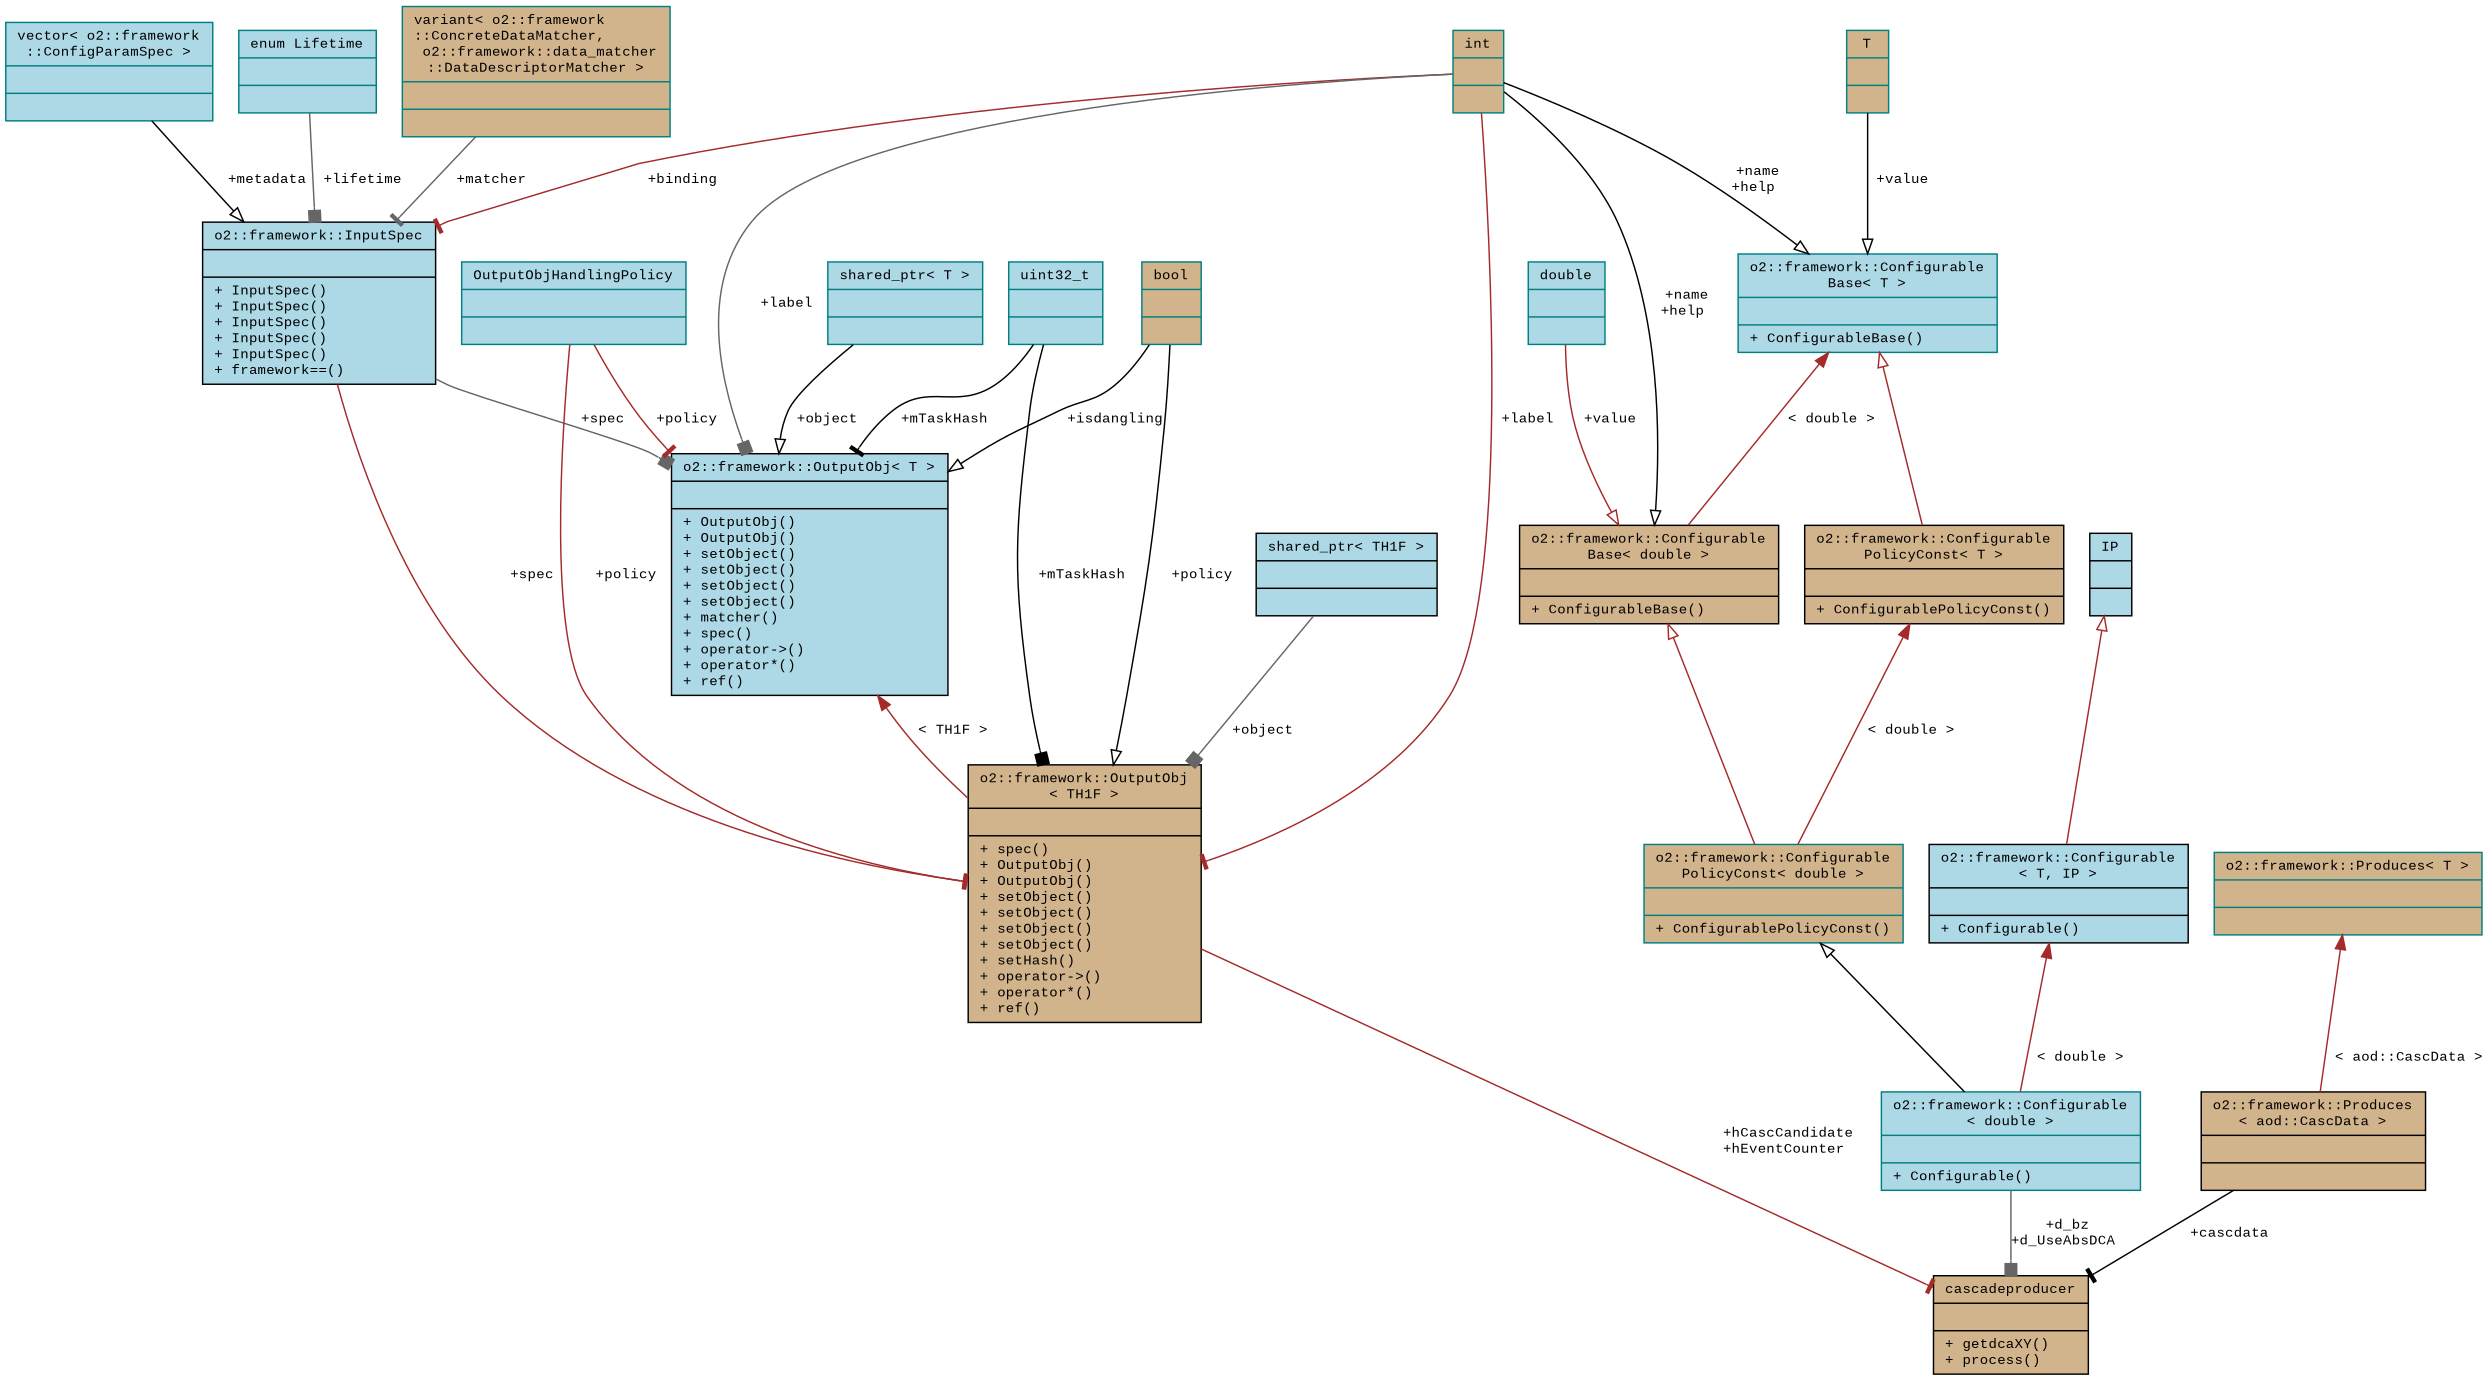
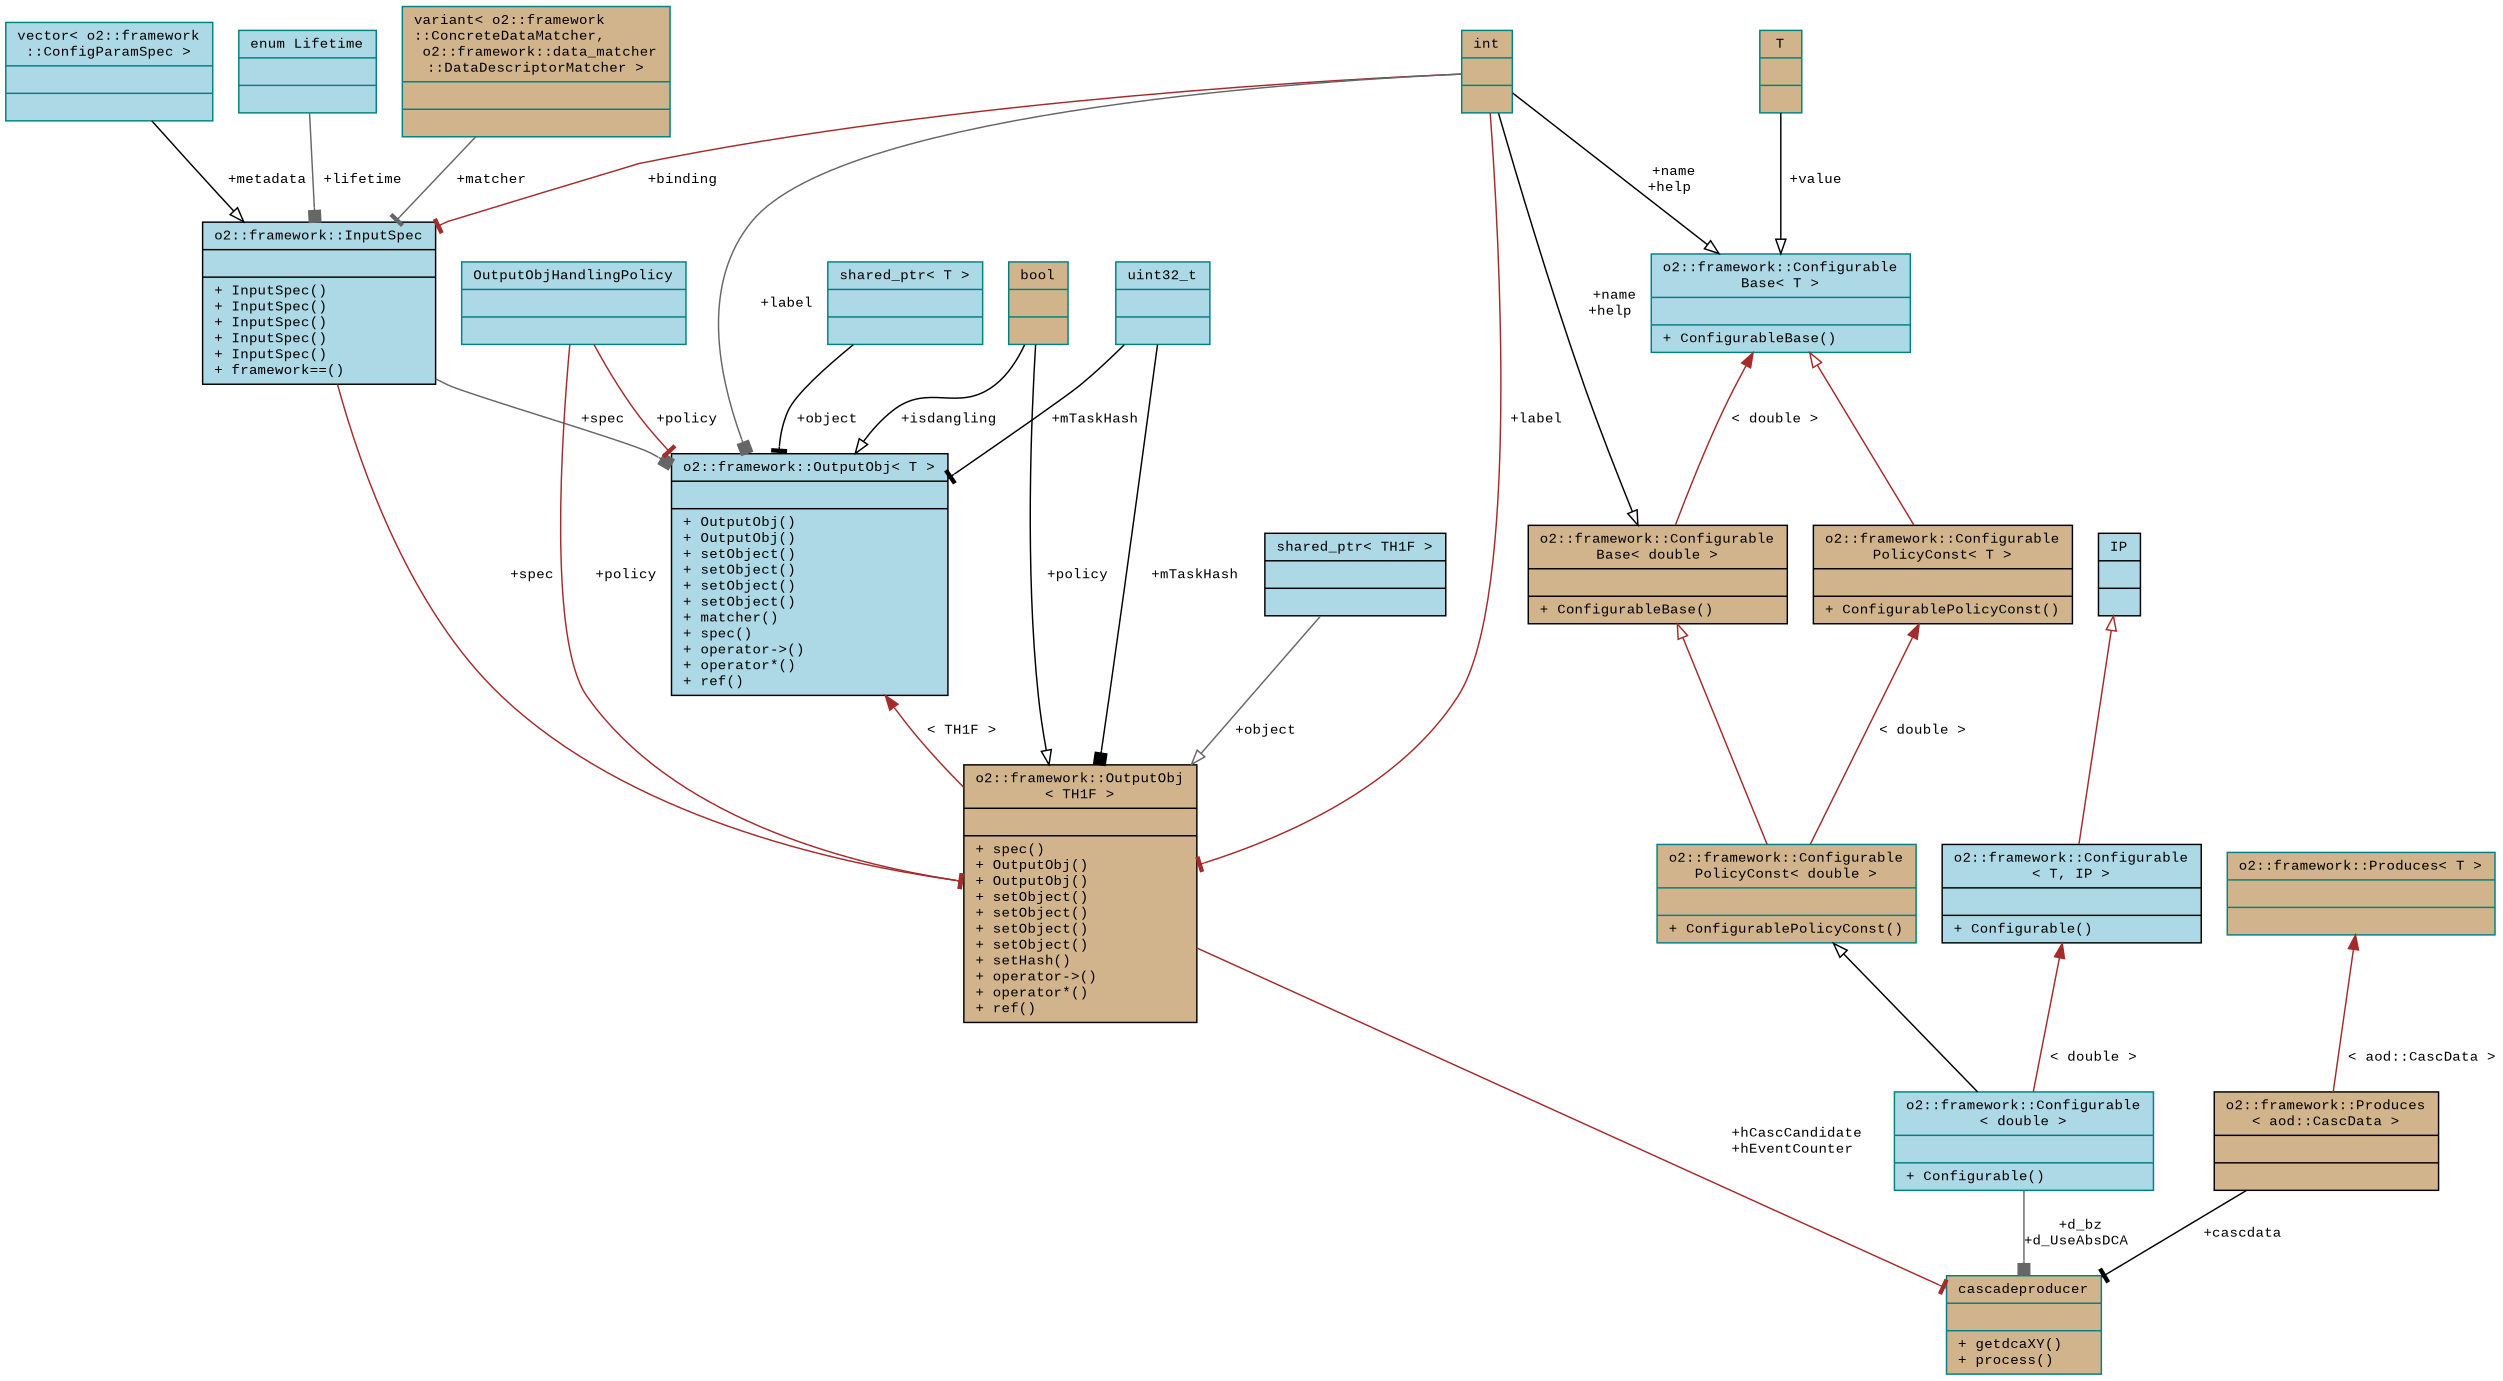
node "double": removed
edge "shared_ptr< T >" -> "o2::framework::OutputObj< T >": arrowhead onormal -> tee
edge "shared_ptr< TH1F >" -> "o2::framework::OutputObj": arrowhead box -> onormal
node "cascadeproducer": color black -> teal
